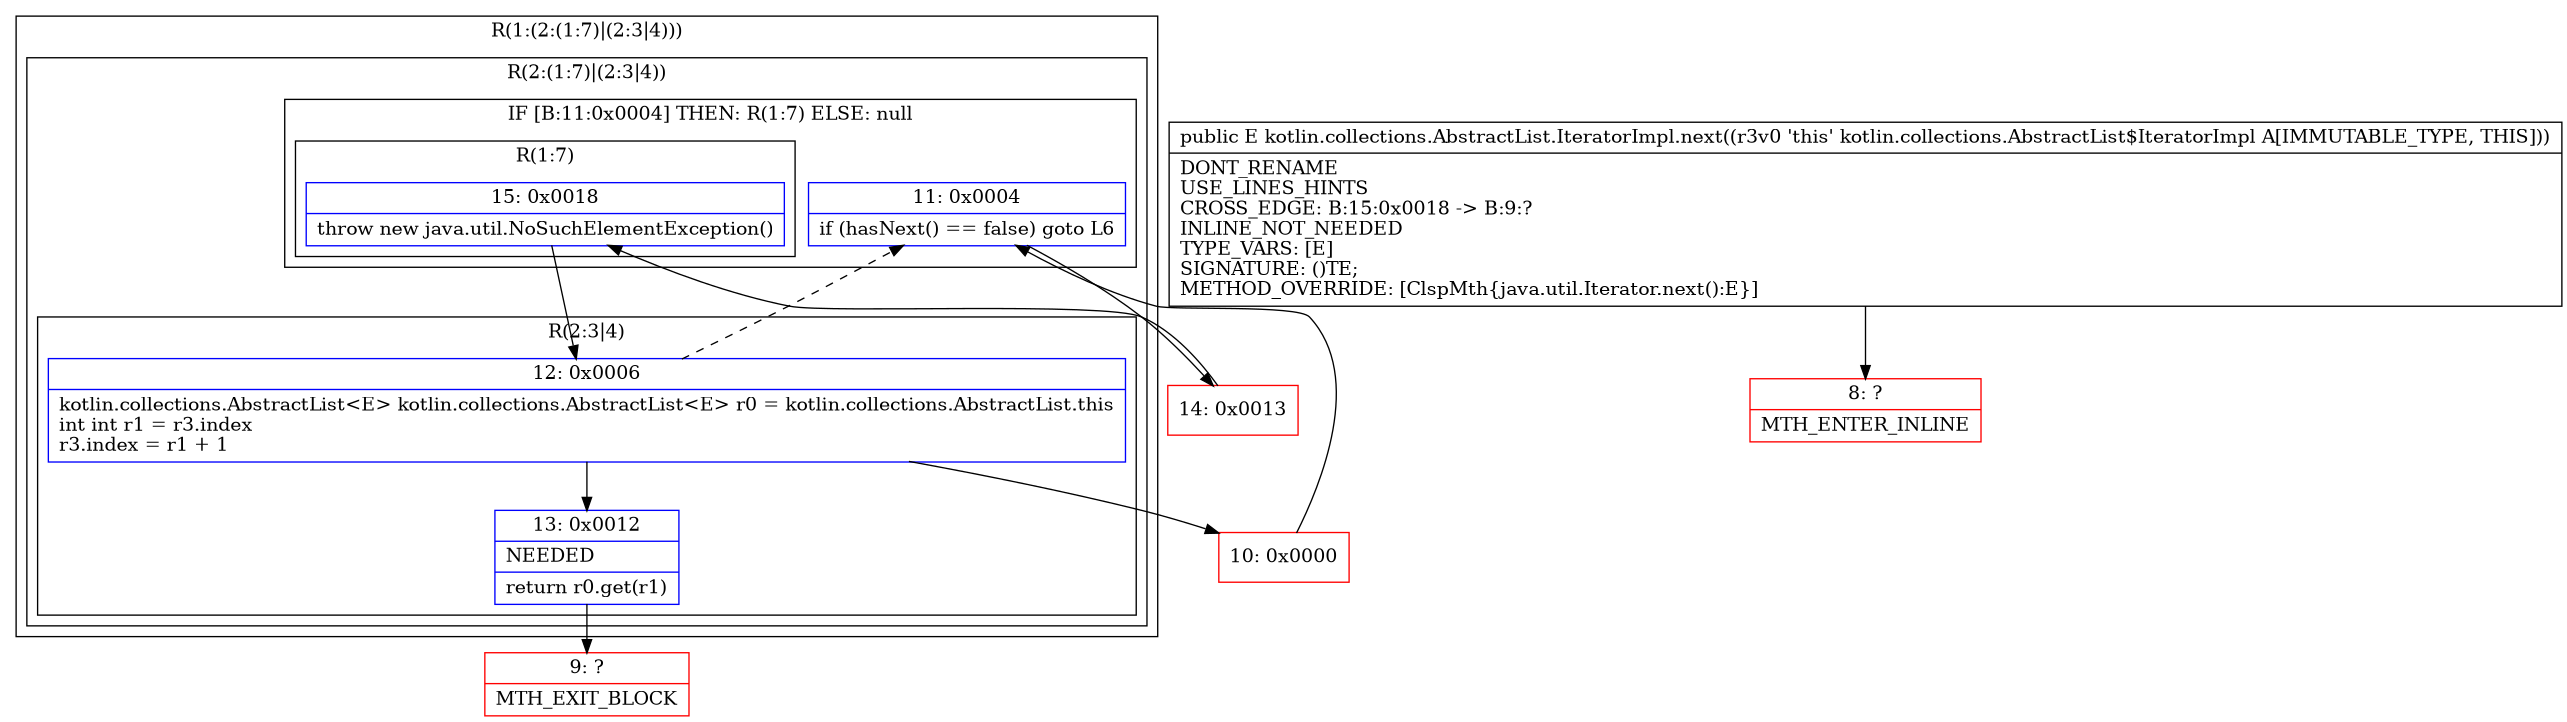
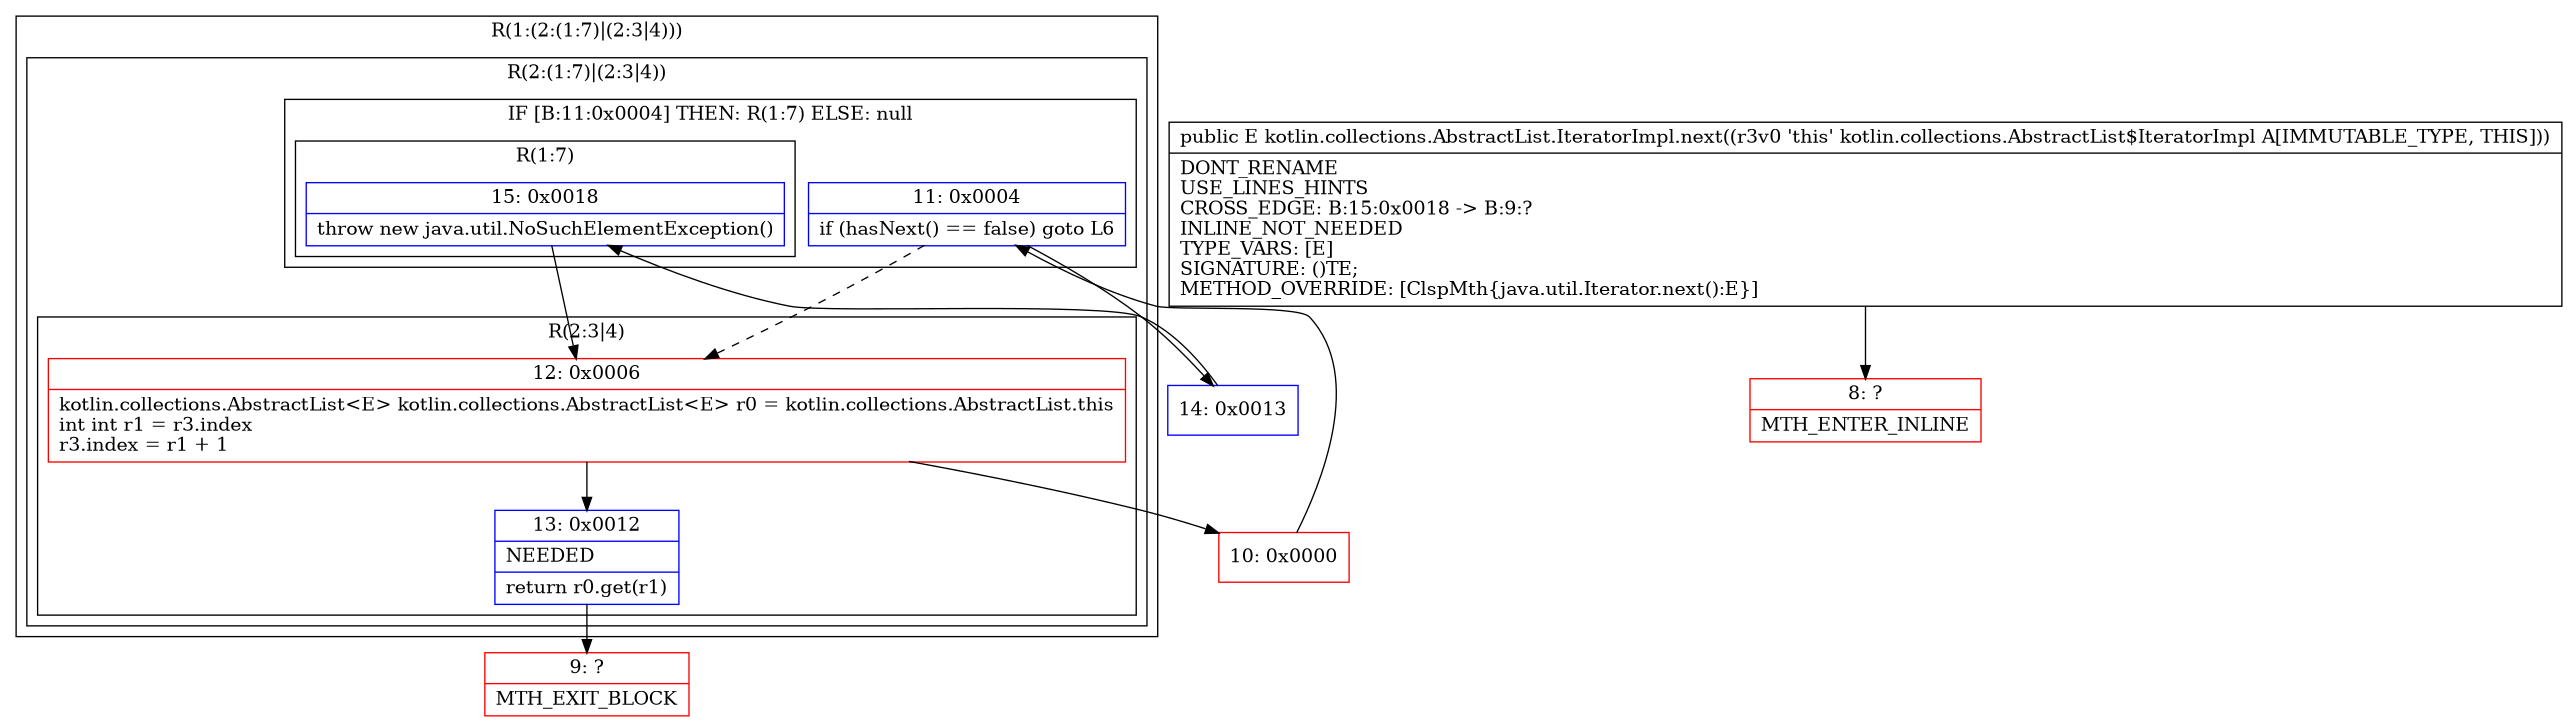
edge "12: 0x0006" -> "11: 0x0004": reversed
node "12: 0x0006": color blue -> red
node "14: 0x0013": color red -> blue
